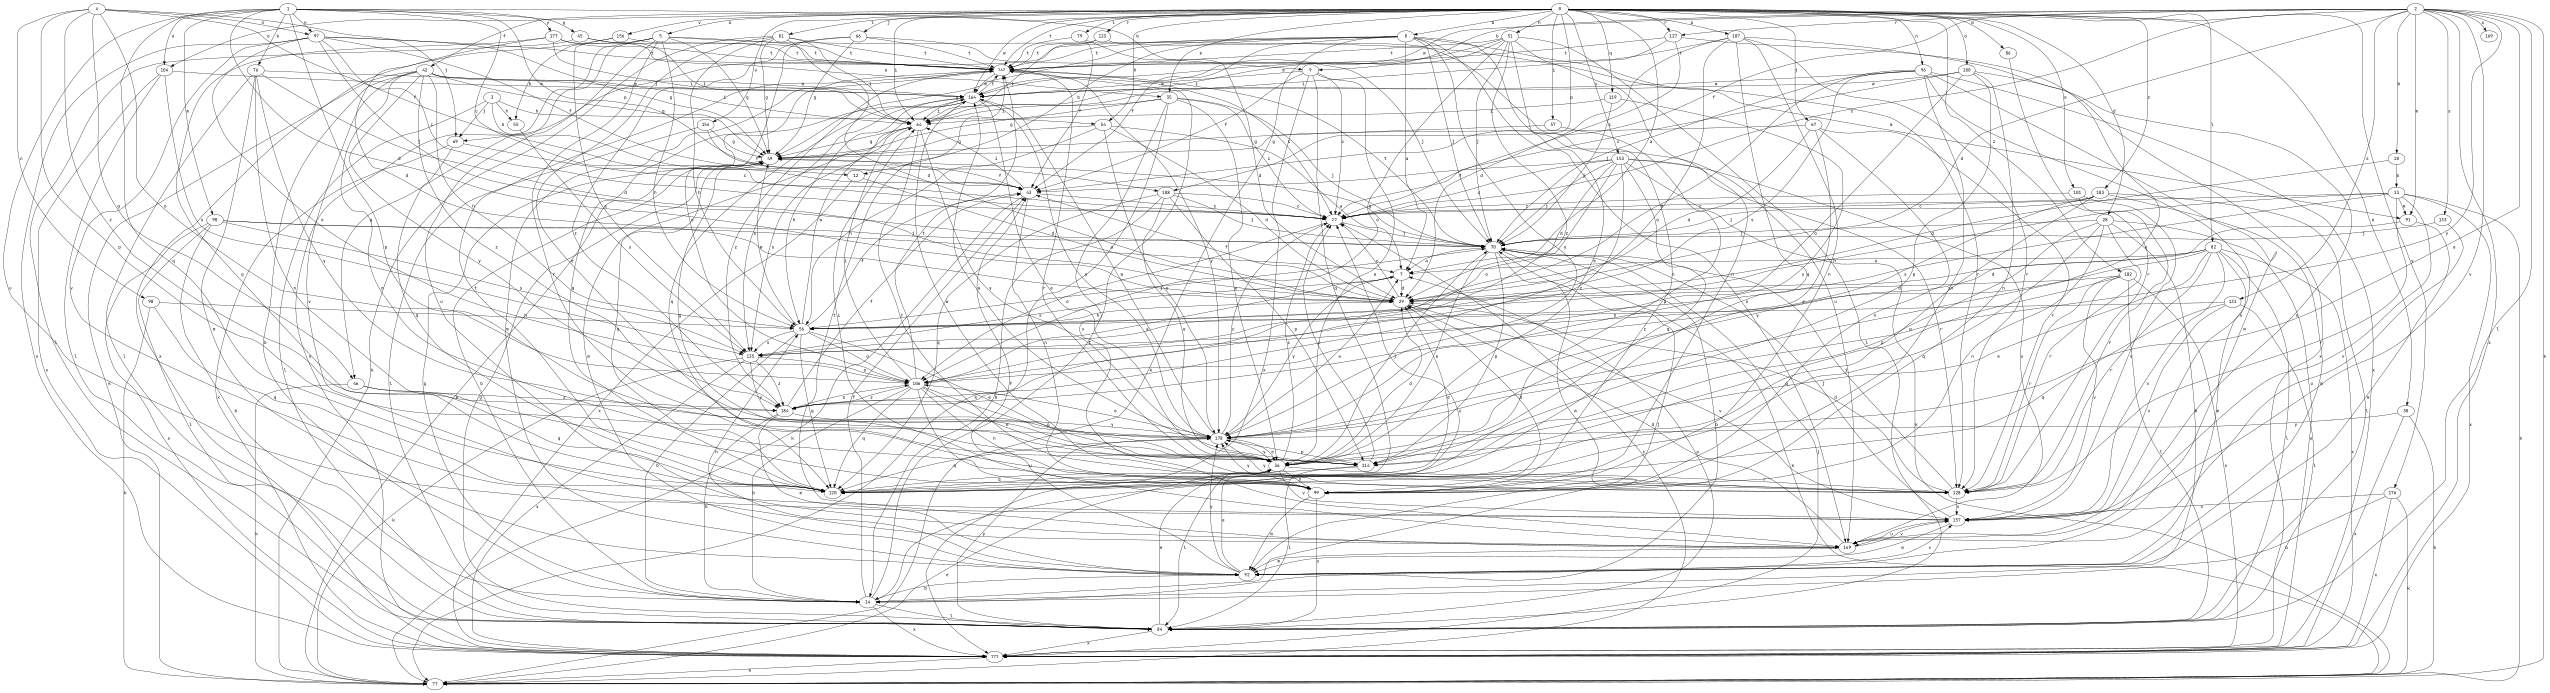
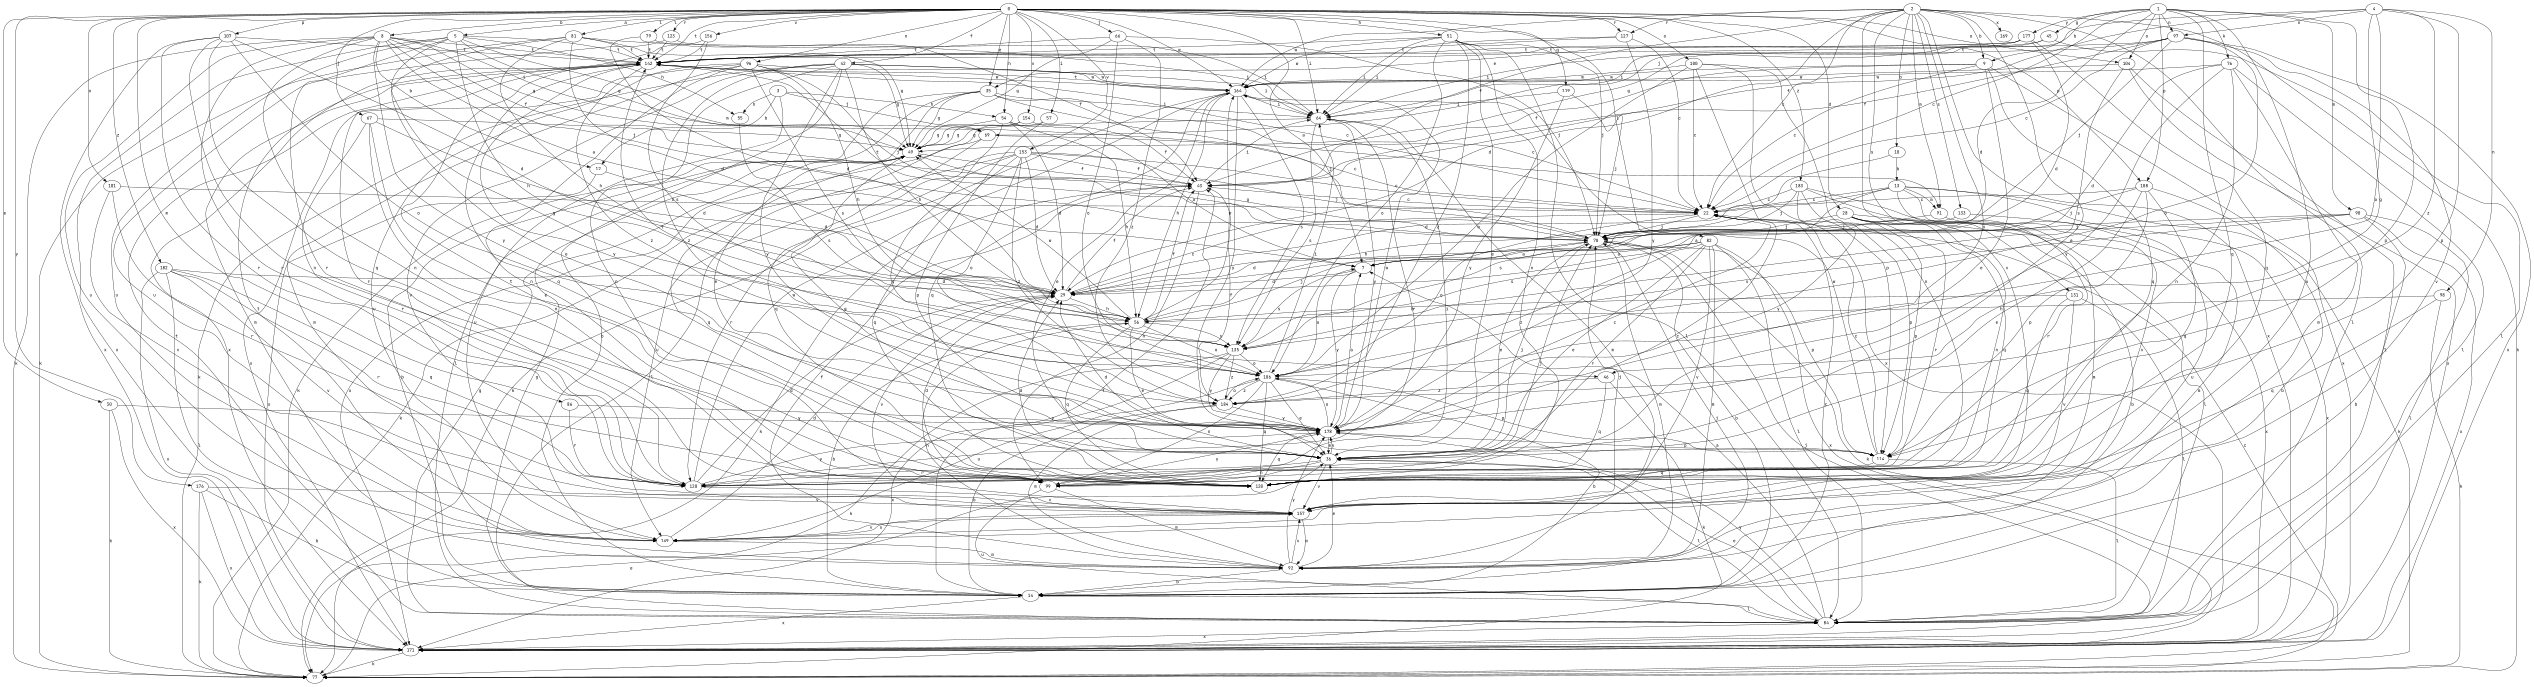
edge "100" -> "149": now "100" -> "171"
edge "86" -> "178": added, label "y"
